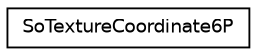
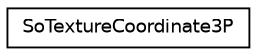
node "SoTextureCoordinate6P": label "SoTextureCoordinate6P" -> "SoTextureCoordinate3P"
